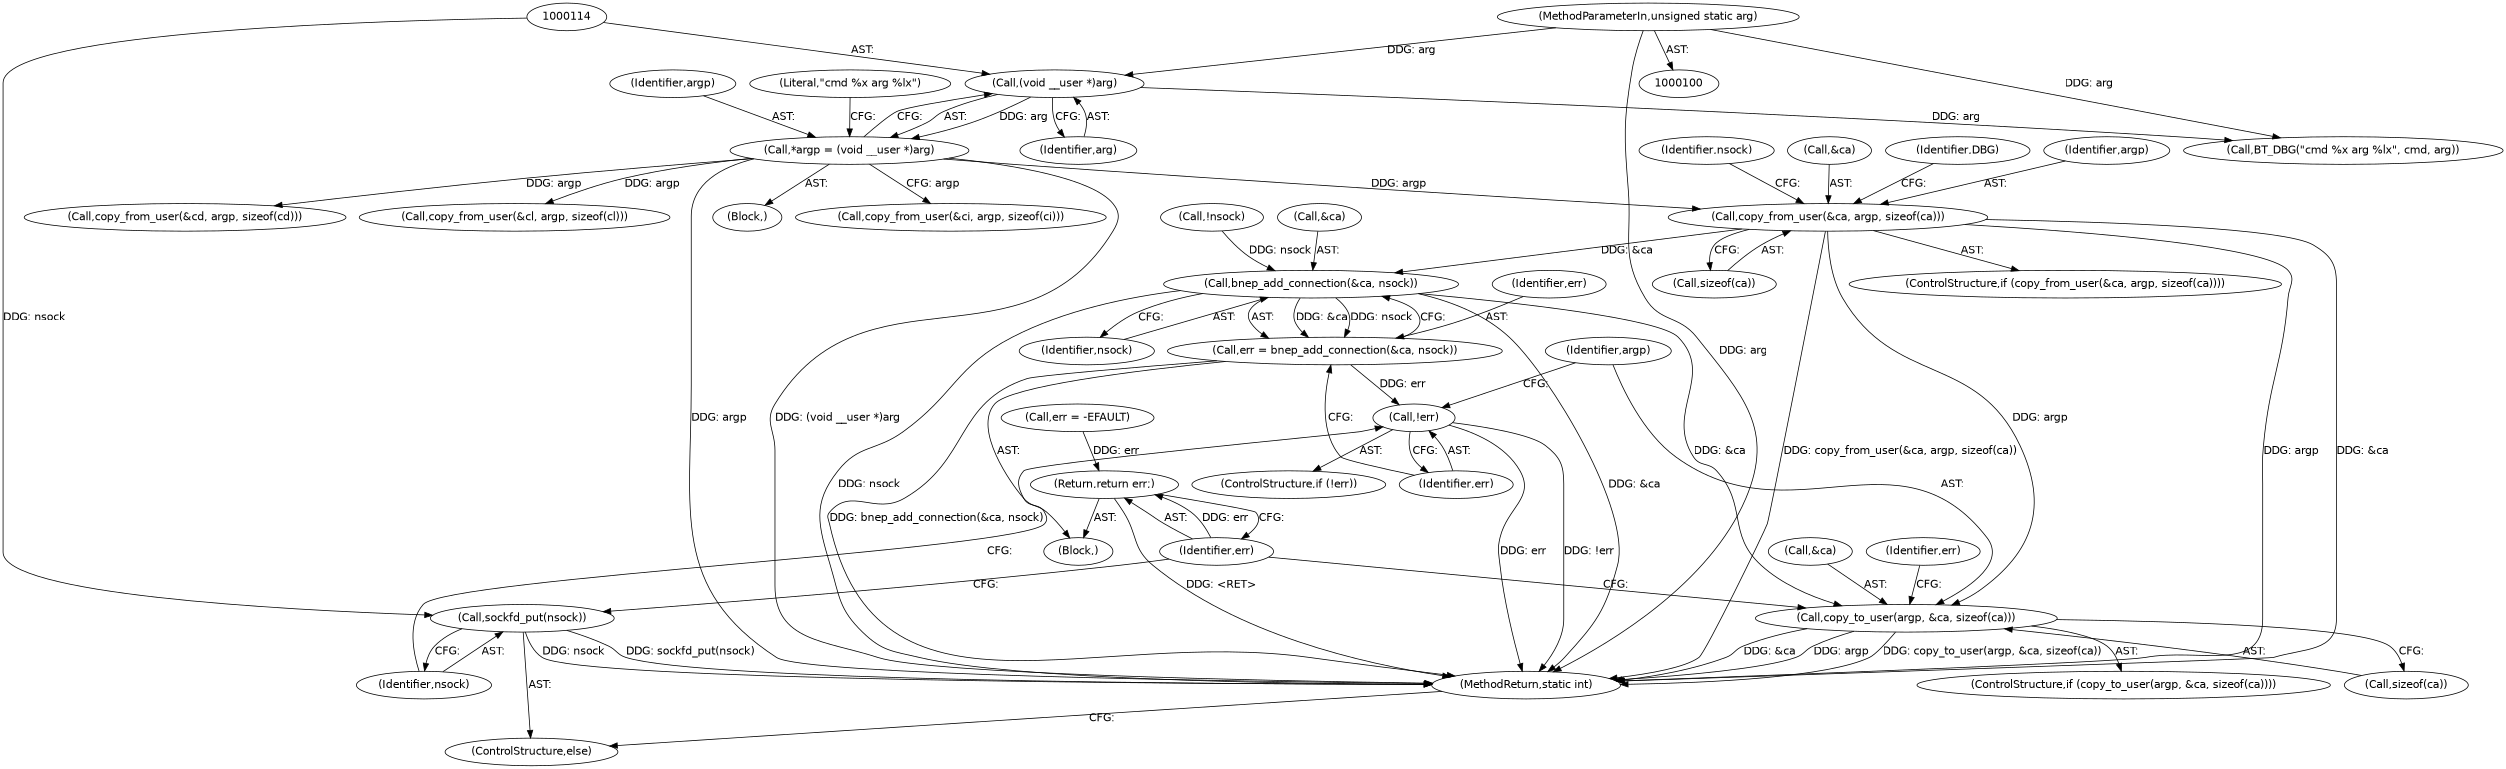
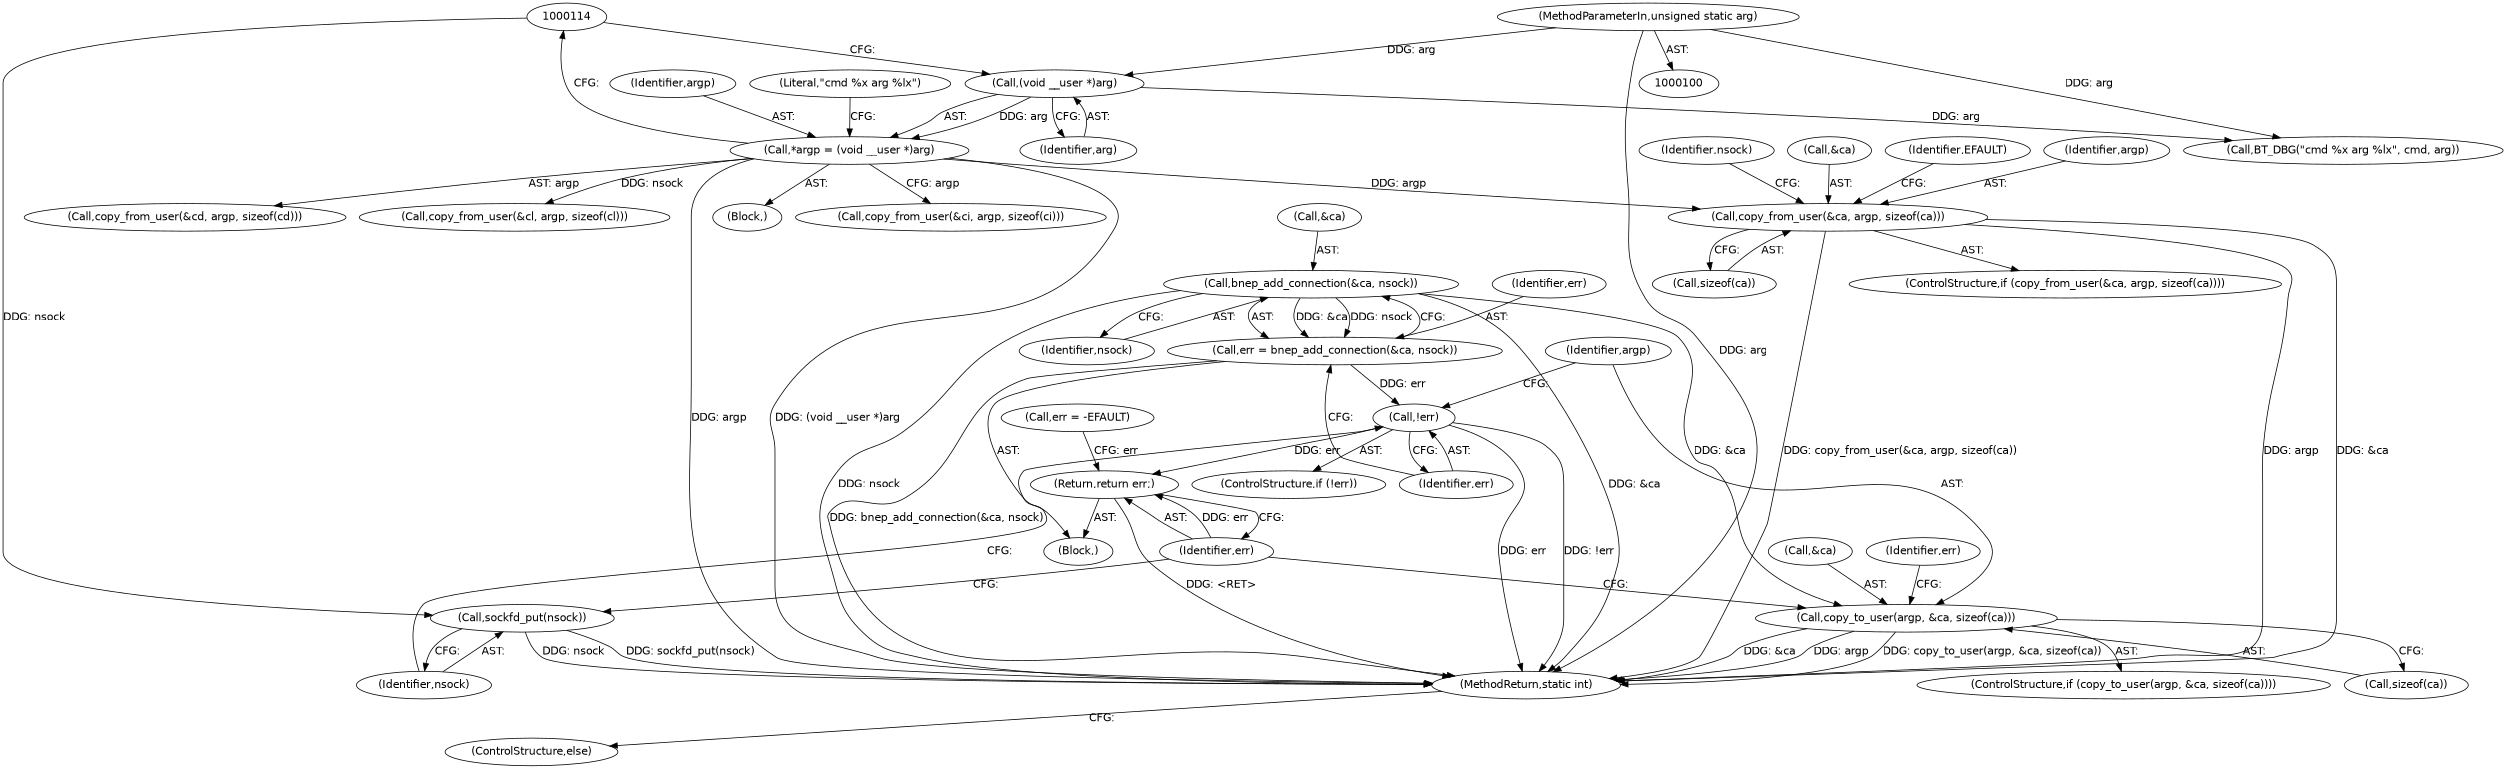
edge "1000114" -> "(Call,(void __user *)arg)": label "AST: " -> "CFG: "
edge "(Call,*argp = (void __user *)arg)" -> "(Call,(void __user *)arg)": now "(Call,*argp = (void __user *)arg)" -> "1000114"
node "(Identifier,DBG)": label "(Identifier,DBG)" -> "(Identifier,EFAULT)"
edge "(Call,*argp = (void __user *)arg)" -> "(Call,copy_from_user(&cd, argp, sizeof(cd)))": label "DDG: argp" -> "AST: argp"
edge "(Call,*argp = (void __user *)arg)" -> "(Call,copy_from_user(&cl, argp, sizeof(cl)))": label "DDG: argp" -> "DDG: nsock"
node "(Call,!nsock)": removed
edge "(Call,copy_from_user(&ca, argp, sizeof(ca)))" -> "(Call,bnep_add_connection(&ca, nsock))": removed, label "DDG: &ca"
edge "(Call,copy_from_user(&ca, argp, sizeof(ca)))" -> "(Call,copy_to_user(argp, &ca, sizeof(ca)))": removed, label "DDG: argp"
edge "(Call,!err)" -> "(Return,return err;)": added, label "DDG: err"
edge "(Call,err = -EFAULT)" -> "(Return,return err;)": label "DDG: err" -> "CFG: err"
edge "(Call,sockfd_put(nsock))" -> "(ControlStructure,else)": removed, label "AST:"
